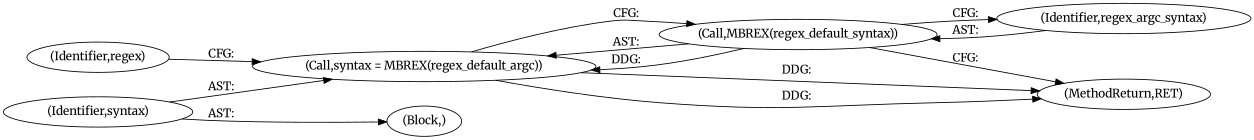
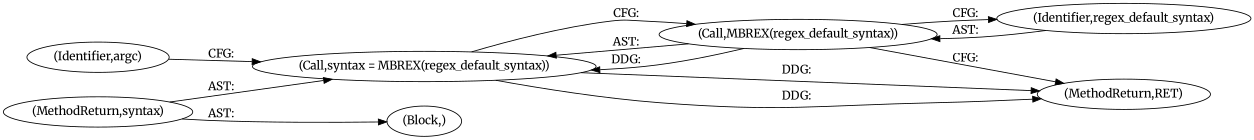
node "(Identifier,regex_argc_syntax)": label "(Identifier,regex_argc_syntax)" -> "(Identifier,regex_default_syntax)"
node "(Identifier,regex)": label "(Identifier,regex)" -> "(Identifier,argc)"
node "(Call,syntax = MBREX(regex_default_argc))": label "(Call,syntax = MBREX(regex_default_argc))" -> "(Call,syntax = MBREX(regex_default_syntax))"
node "(Identifier,syntax)": label "(Identifier,syntax)" -> "(MethodReturn,syntax)"
